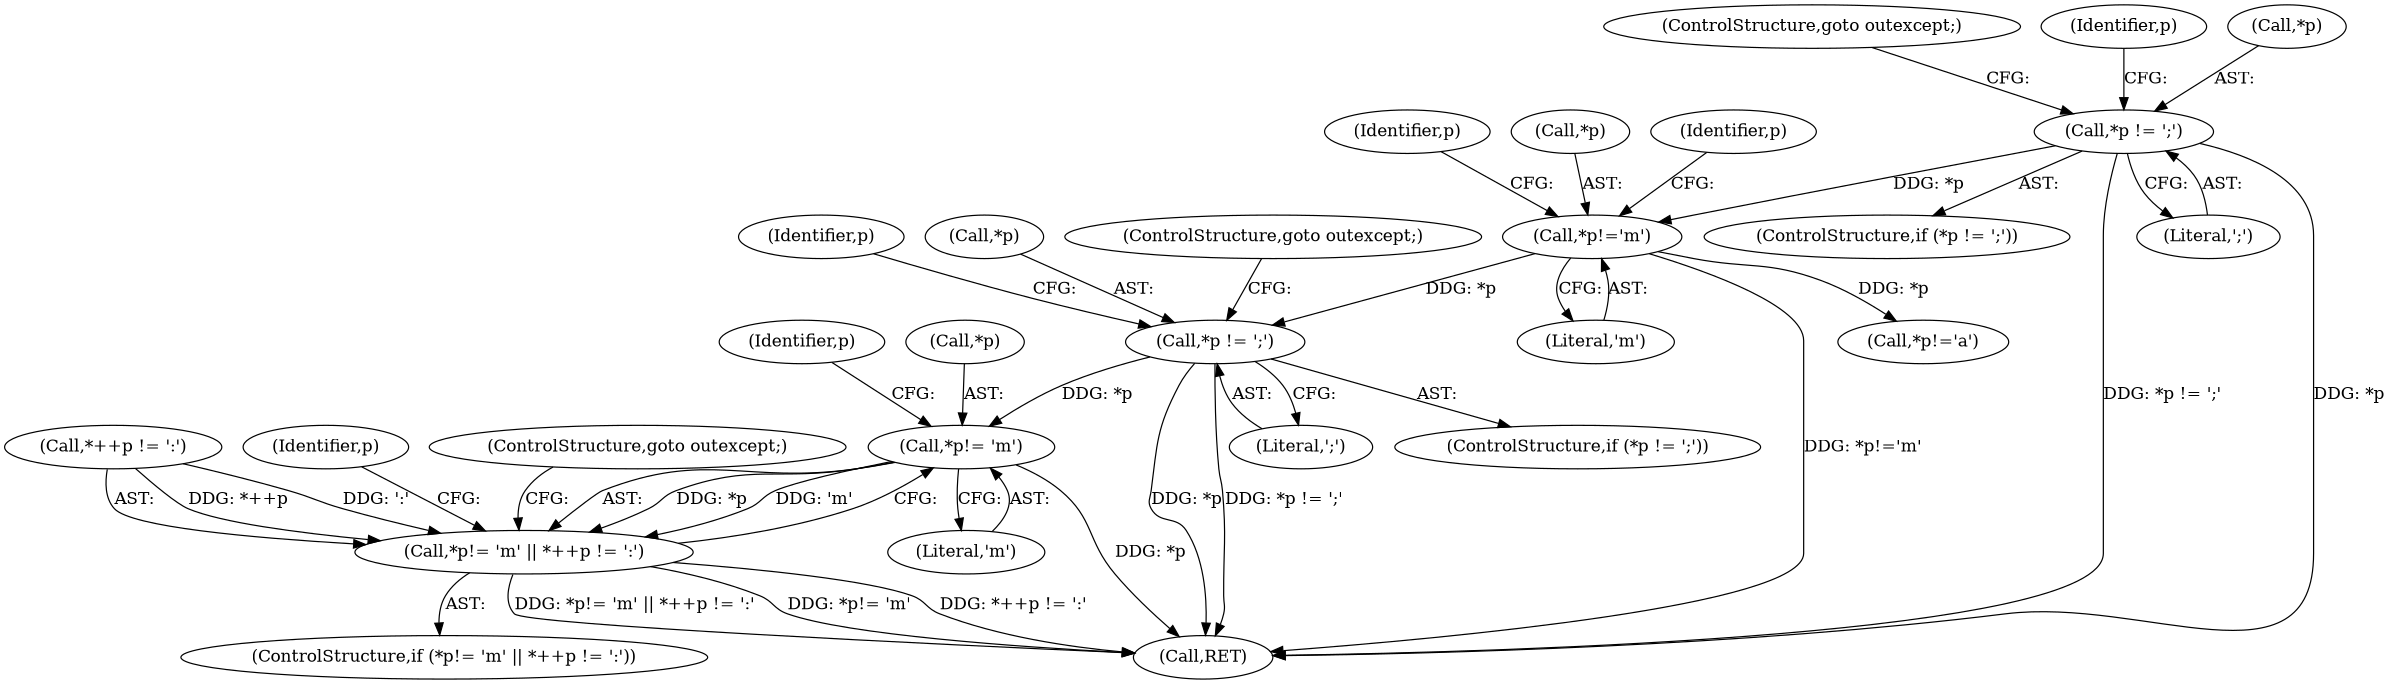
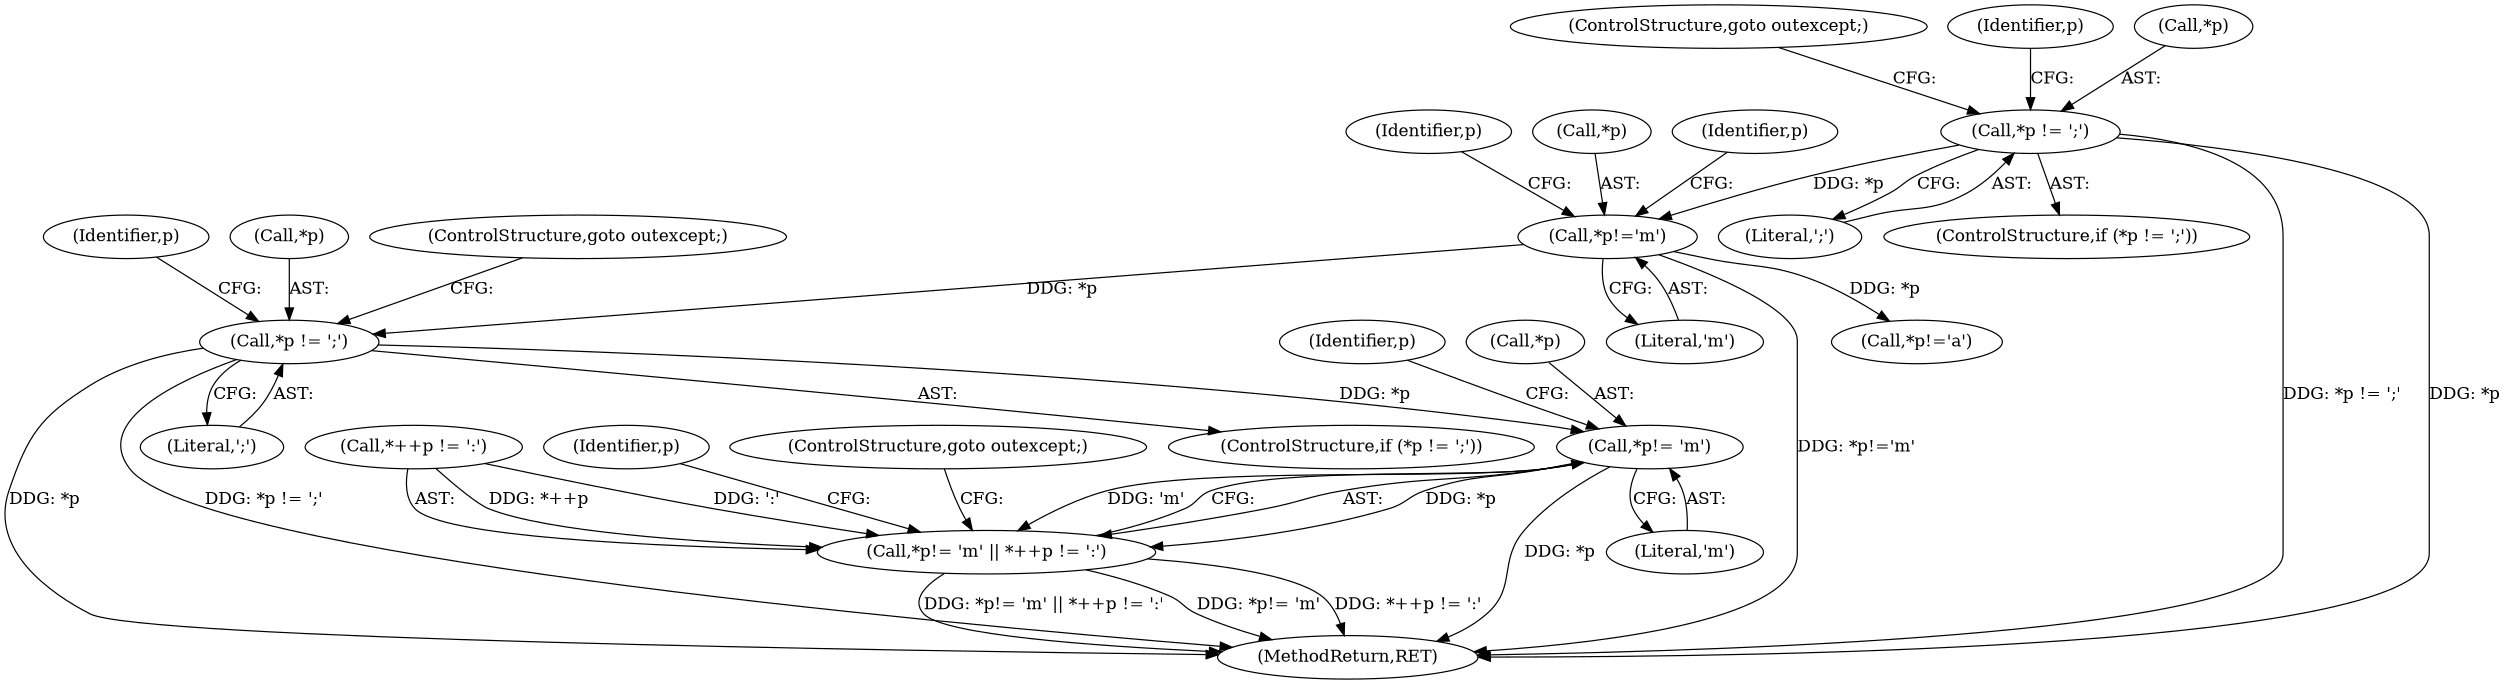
node "(ControlStructure,if (*p!= 'm' || *++p != ':'))": removed
node "(Call,RET)": label "(Call,RET)" -> "(MethodReturn,RET)"
